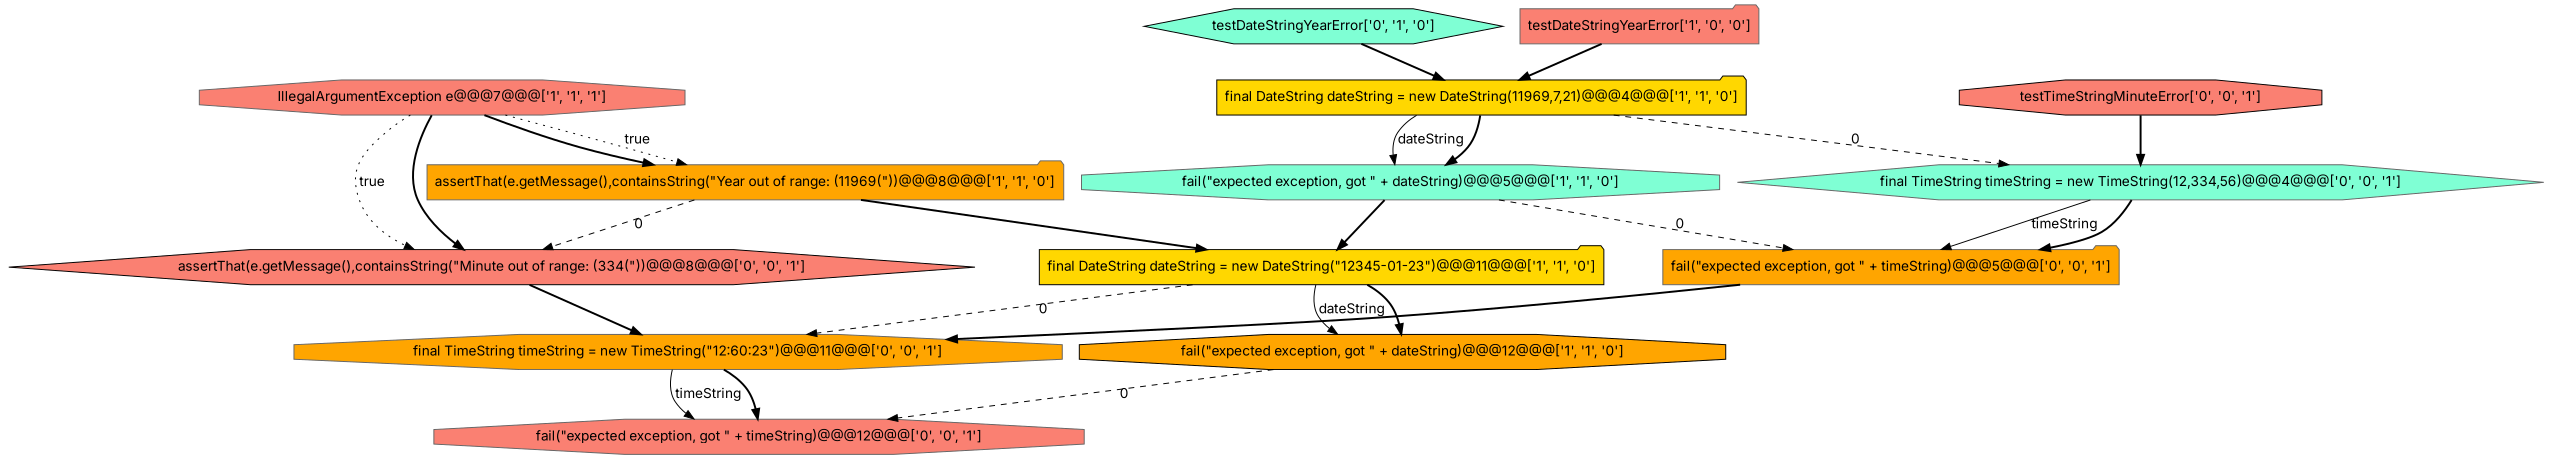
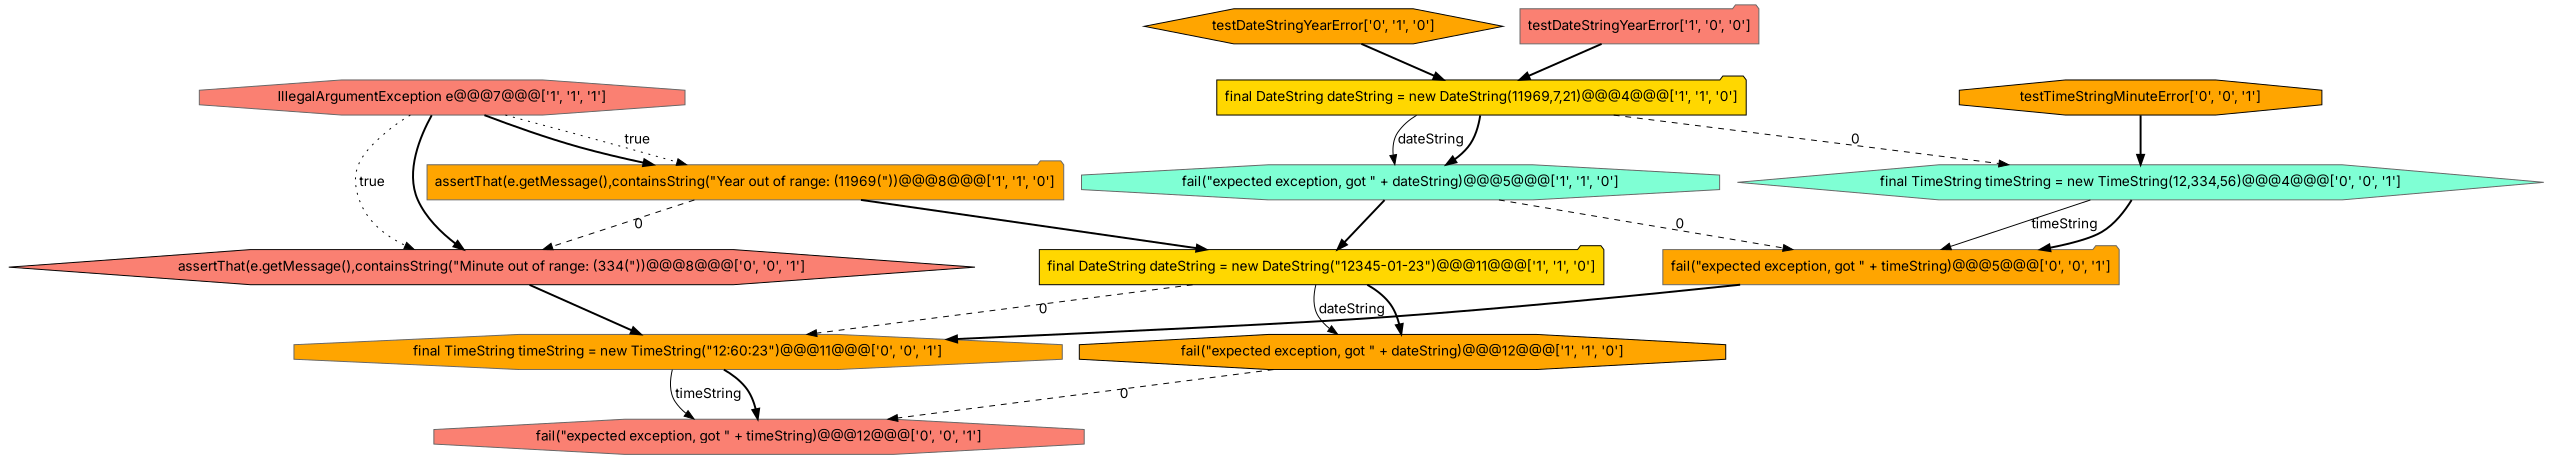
node "testDateStringYearError['0', '1', '0']": fillcolor aquamarine -> orange
node "testTimeStringMinuteError['0', '0', '1']": fillcolor salmon -> orange
